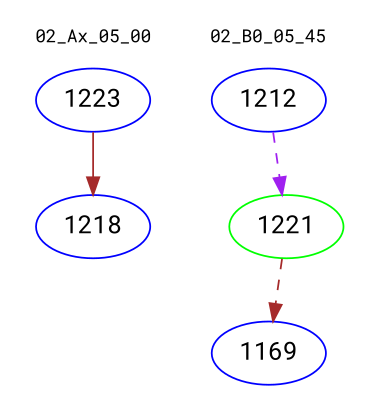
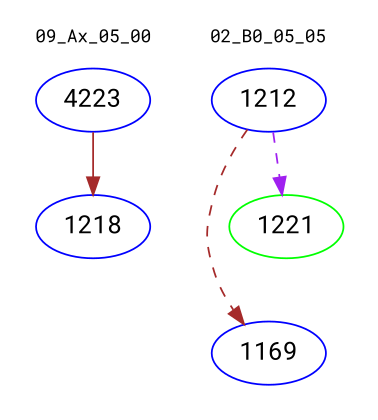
cluster "02_Ax_05_00": label "02_Ax_05_00" -> "09_Ax_05_00"
cluster "02_B0_05_45": label "02_B0_05_45" -> "02_B0_05_05"
node "1223": label "1223" -> "4223"
edge "1221" -> "1169": now "1212" -> "1169"
